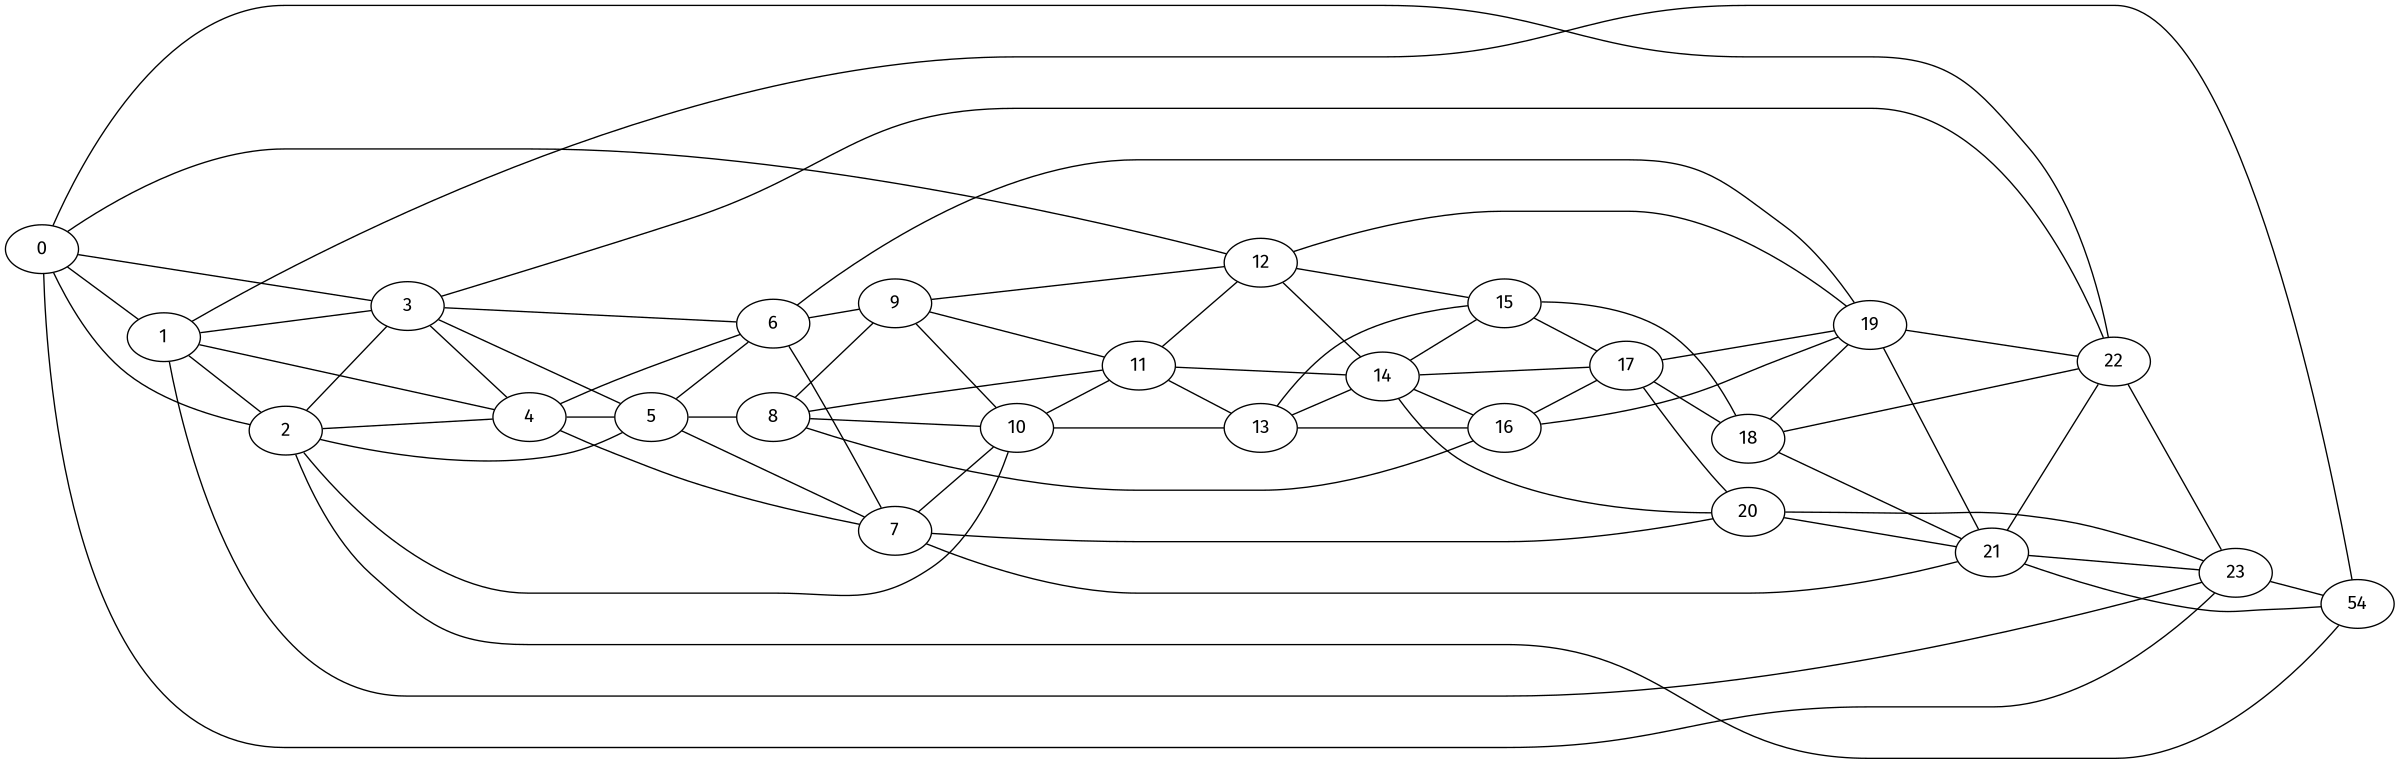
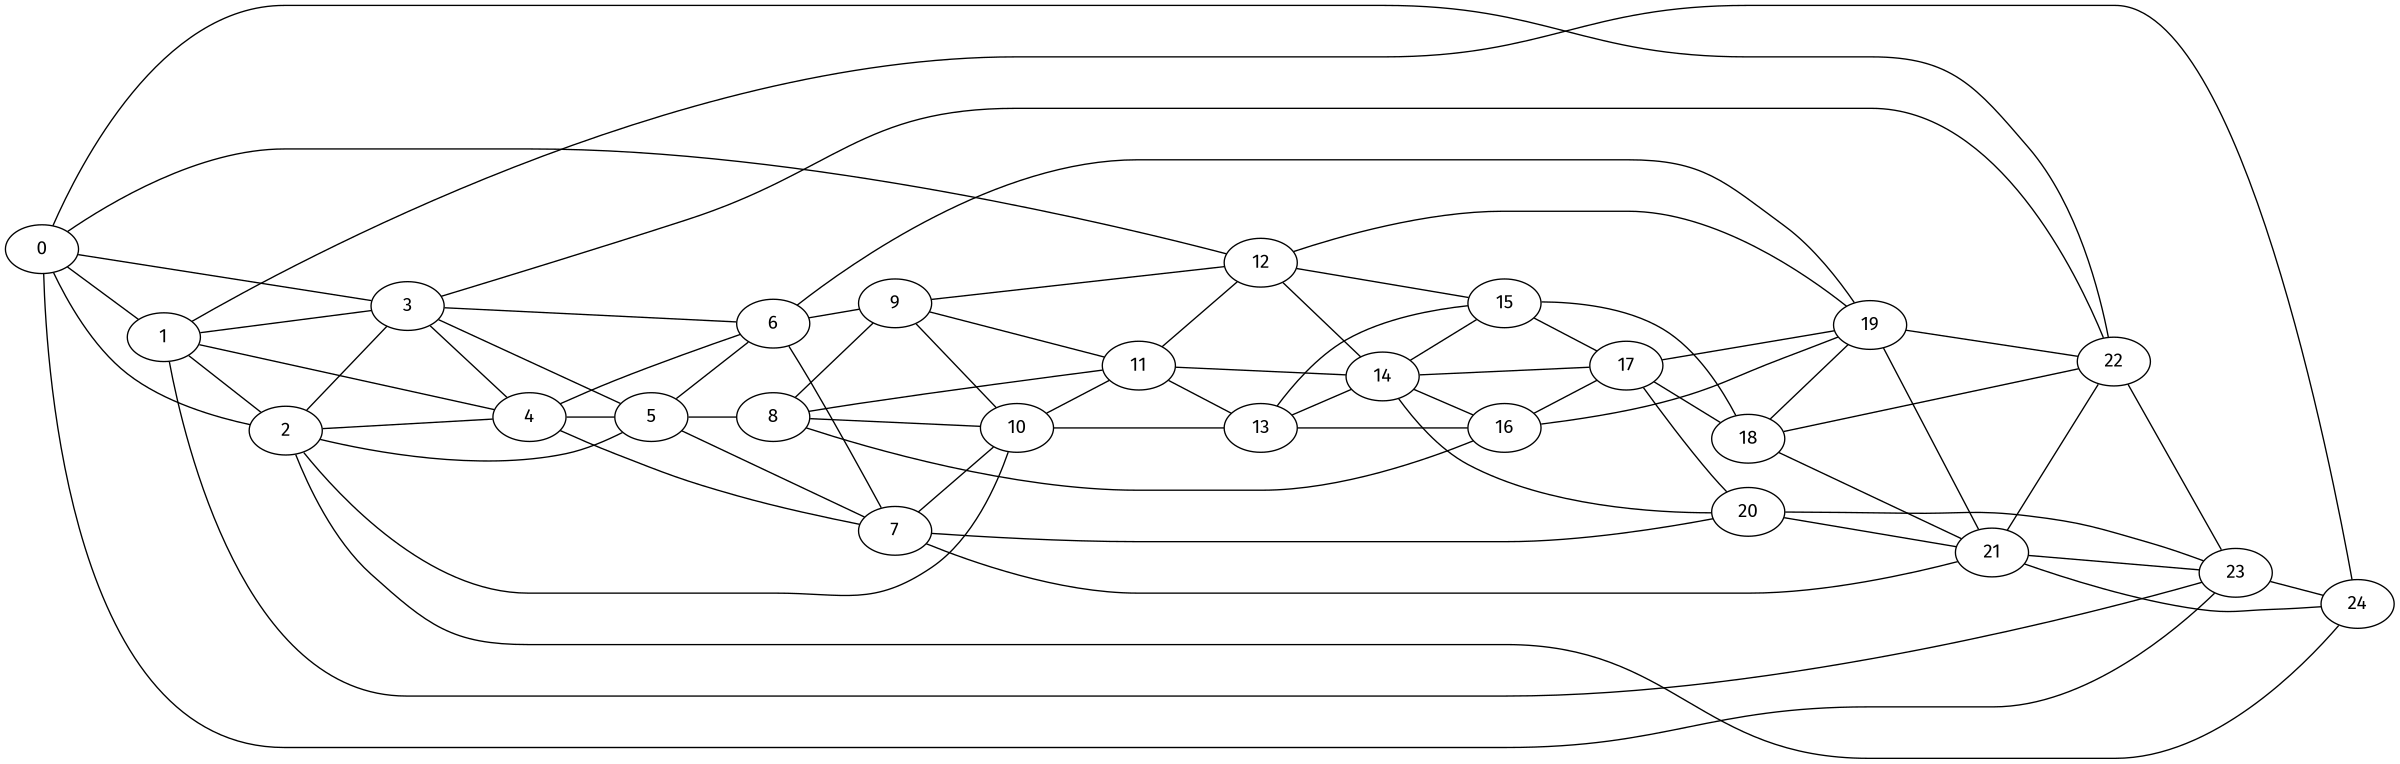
node "54": label "54" -> "24"
